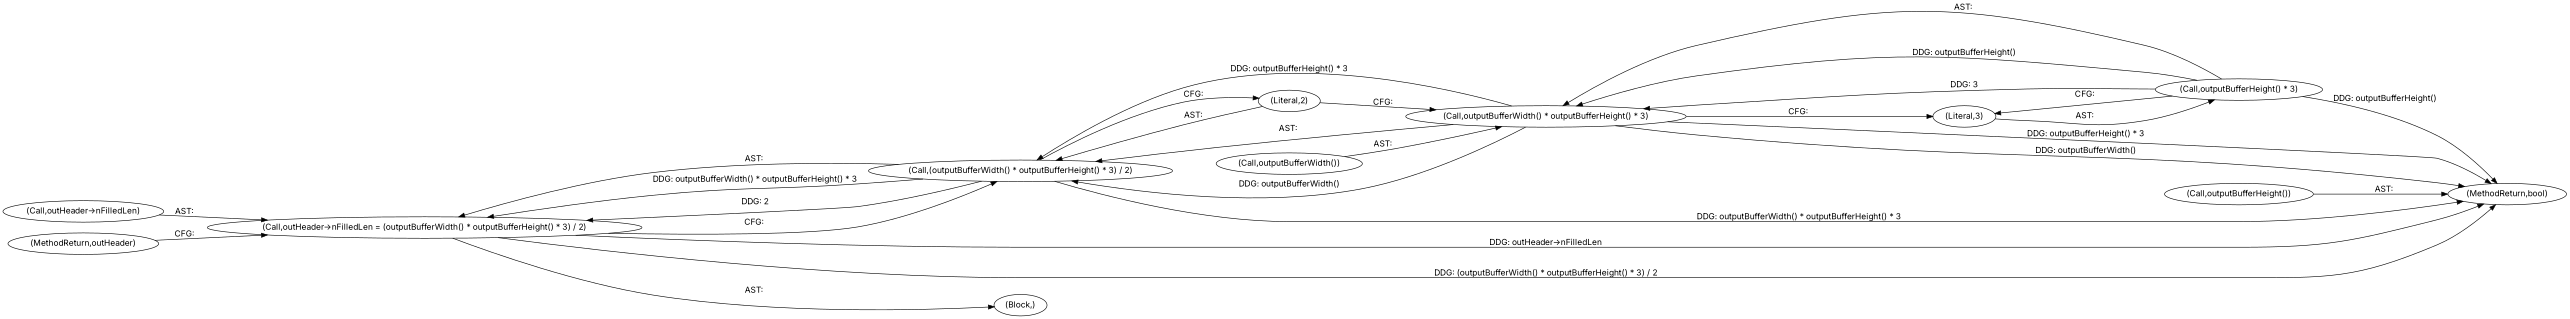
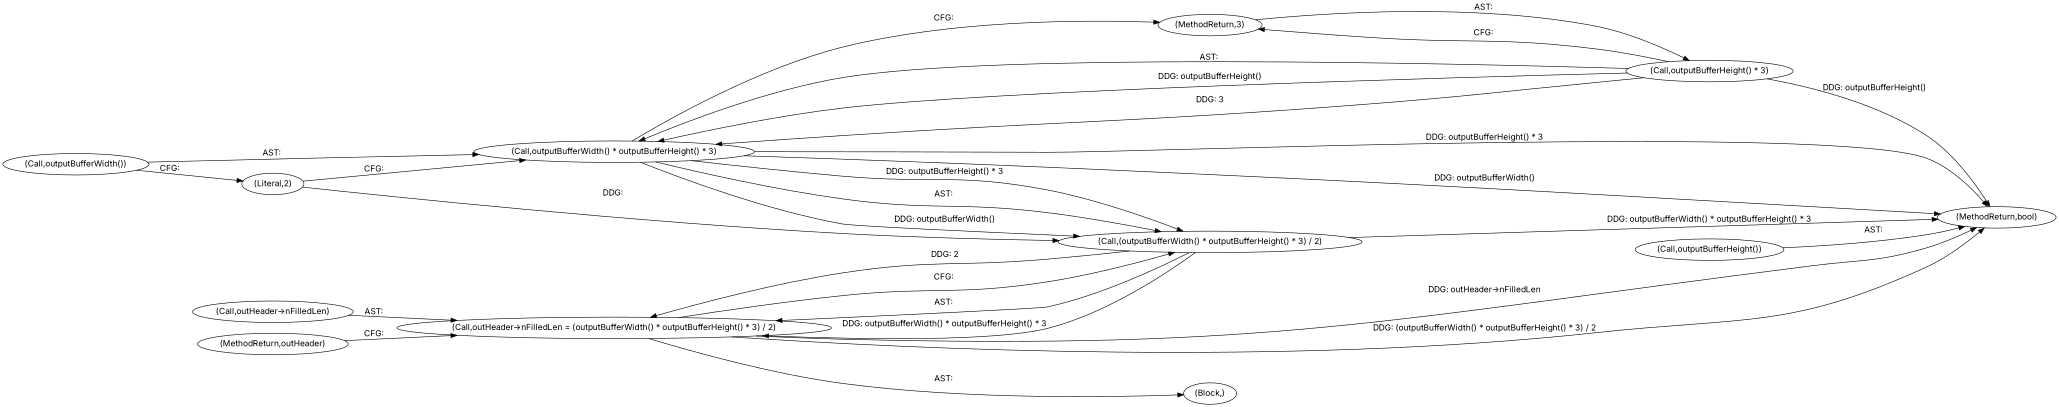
edge "(Call,(outputBufferWidth() * outputBufferHeight() * 3) / 2)" -> "(Literal,2)": now "(Call,outputBufferWidth())" -> "(Literal,2)"
edge "(Literal,2)" -> "(Call,(outputBufferWidth() * outputBufferHeight() * 3) / 2)": label "AST: " -> "DDG: "
node "(Literal,3)": label "(Literal,3)" -> "(MethodReturn,3)"
